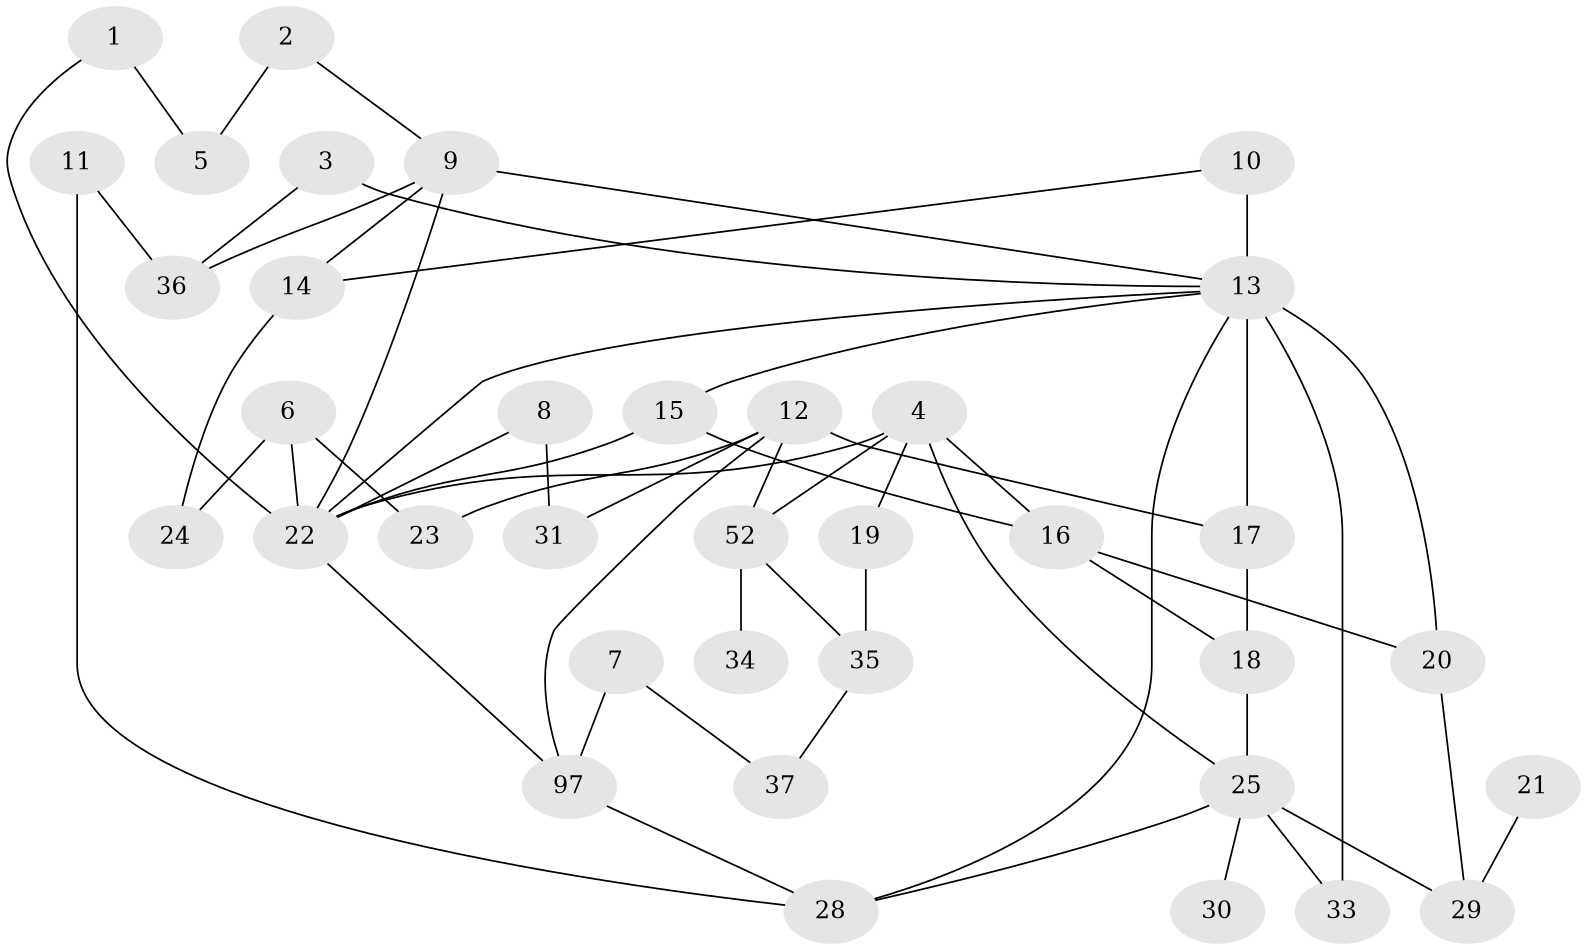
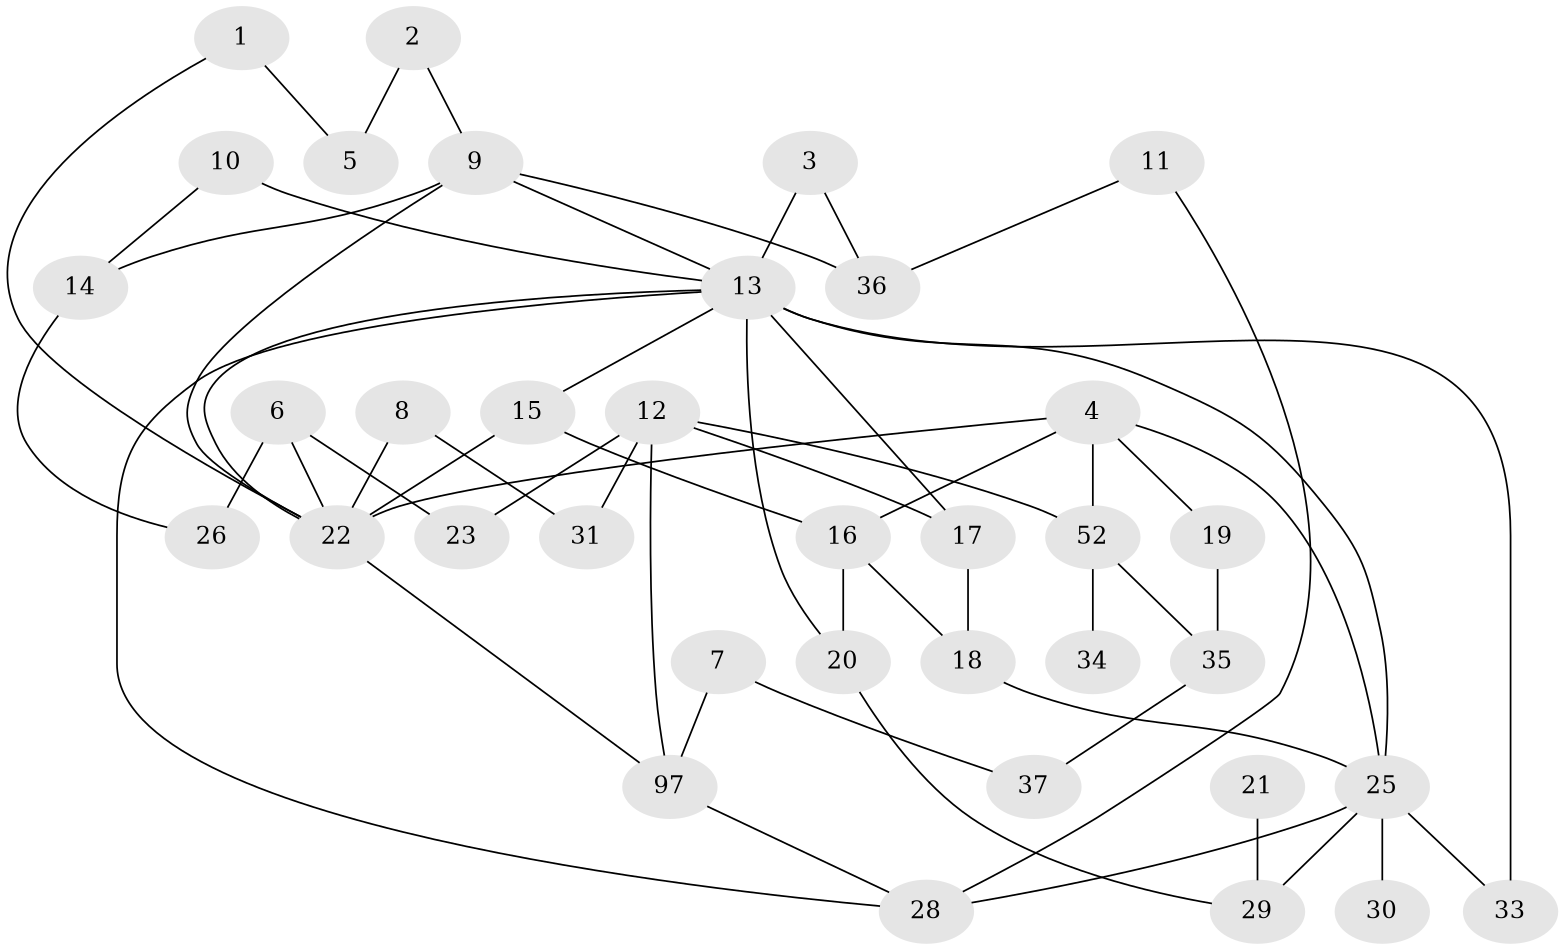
edge "13" -- "25": added
node "24": label "24" -> "26"
